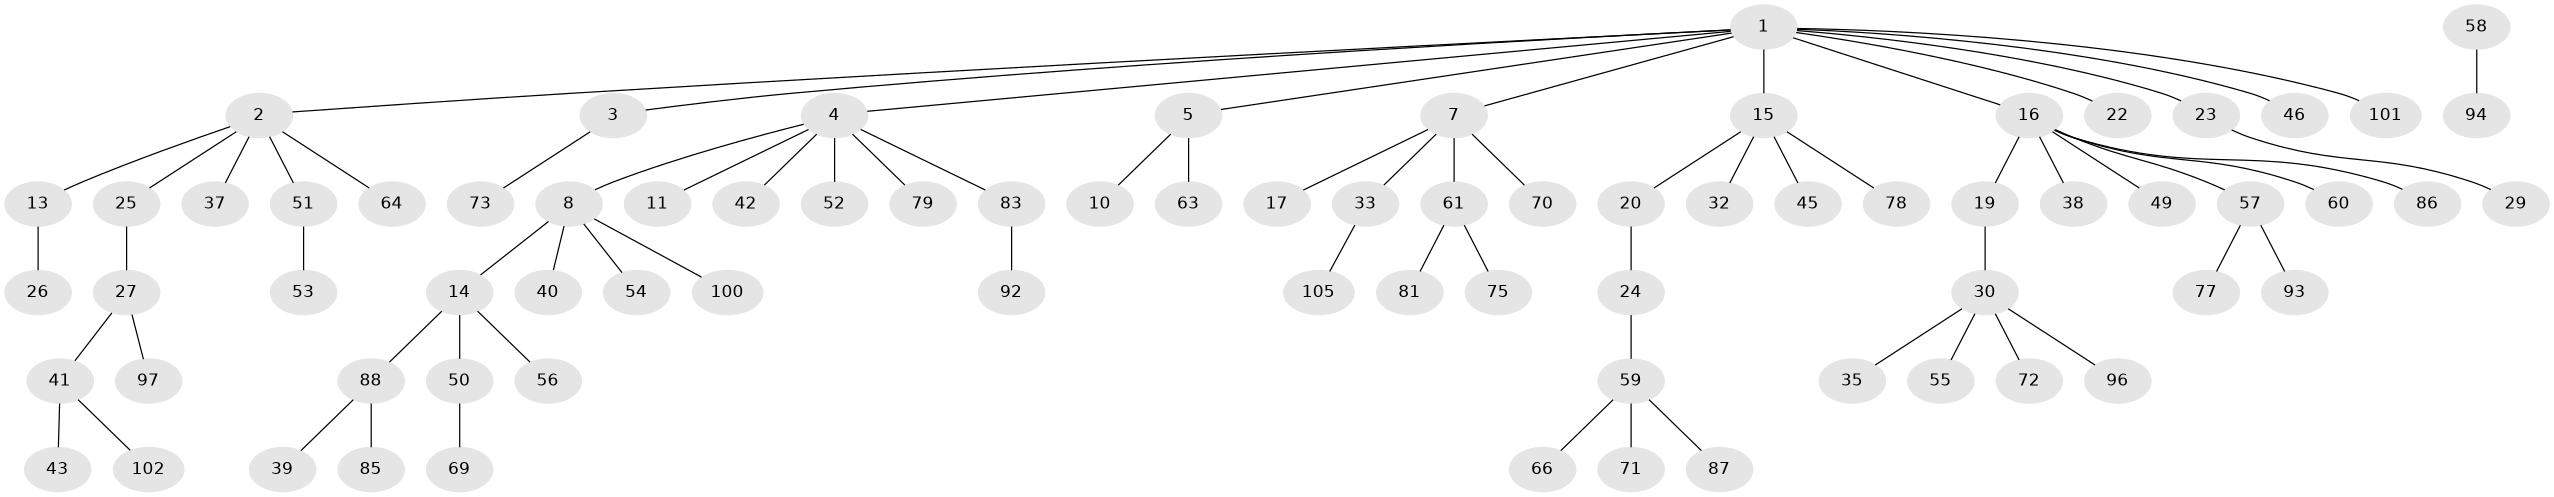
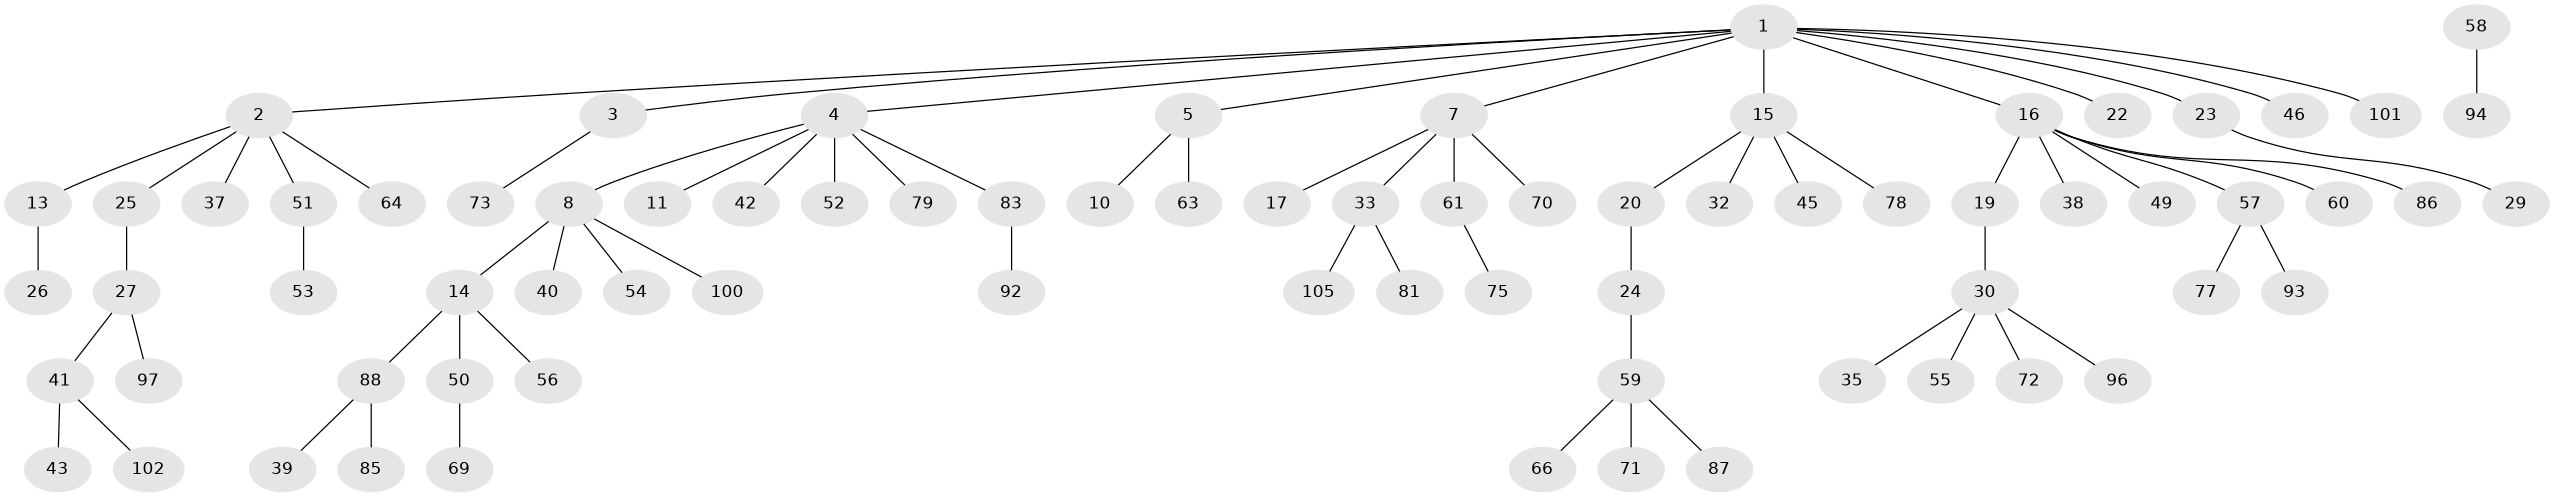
edge "61" -- "81": now "33" -- "81"
